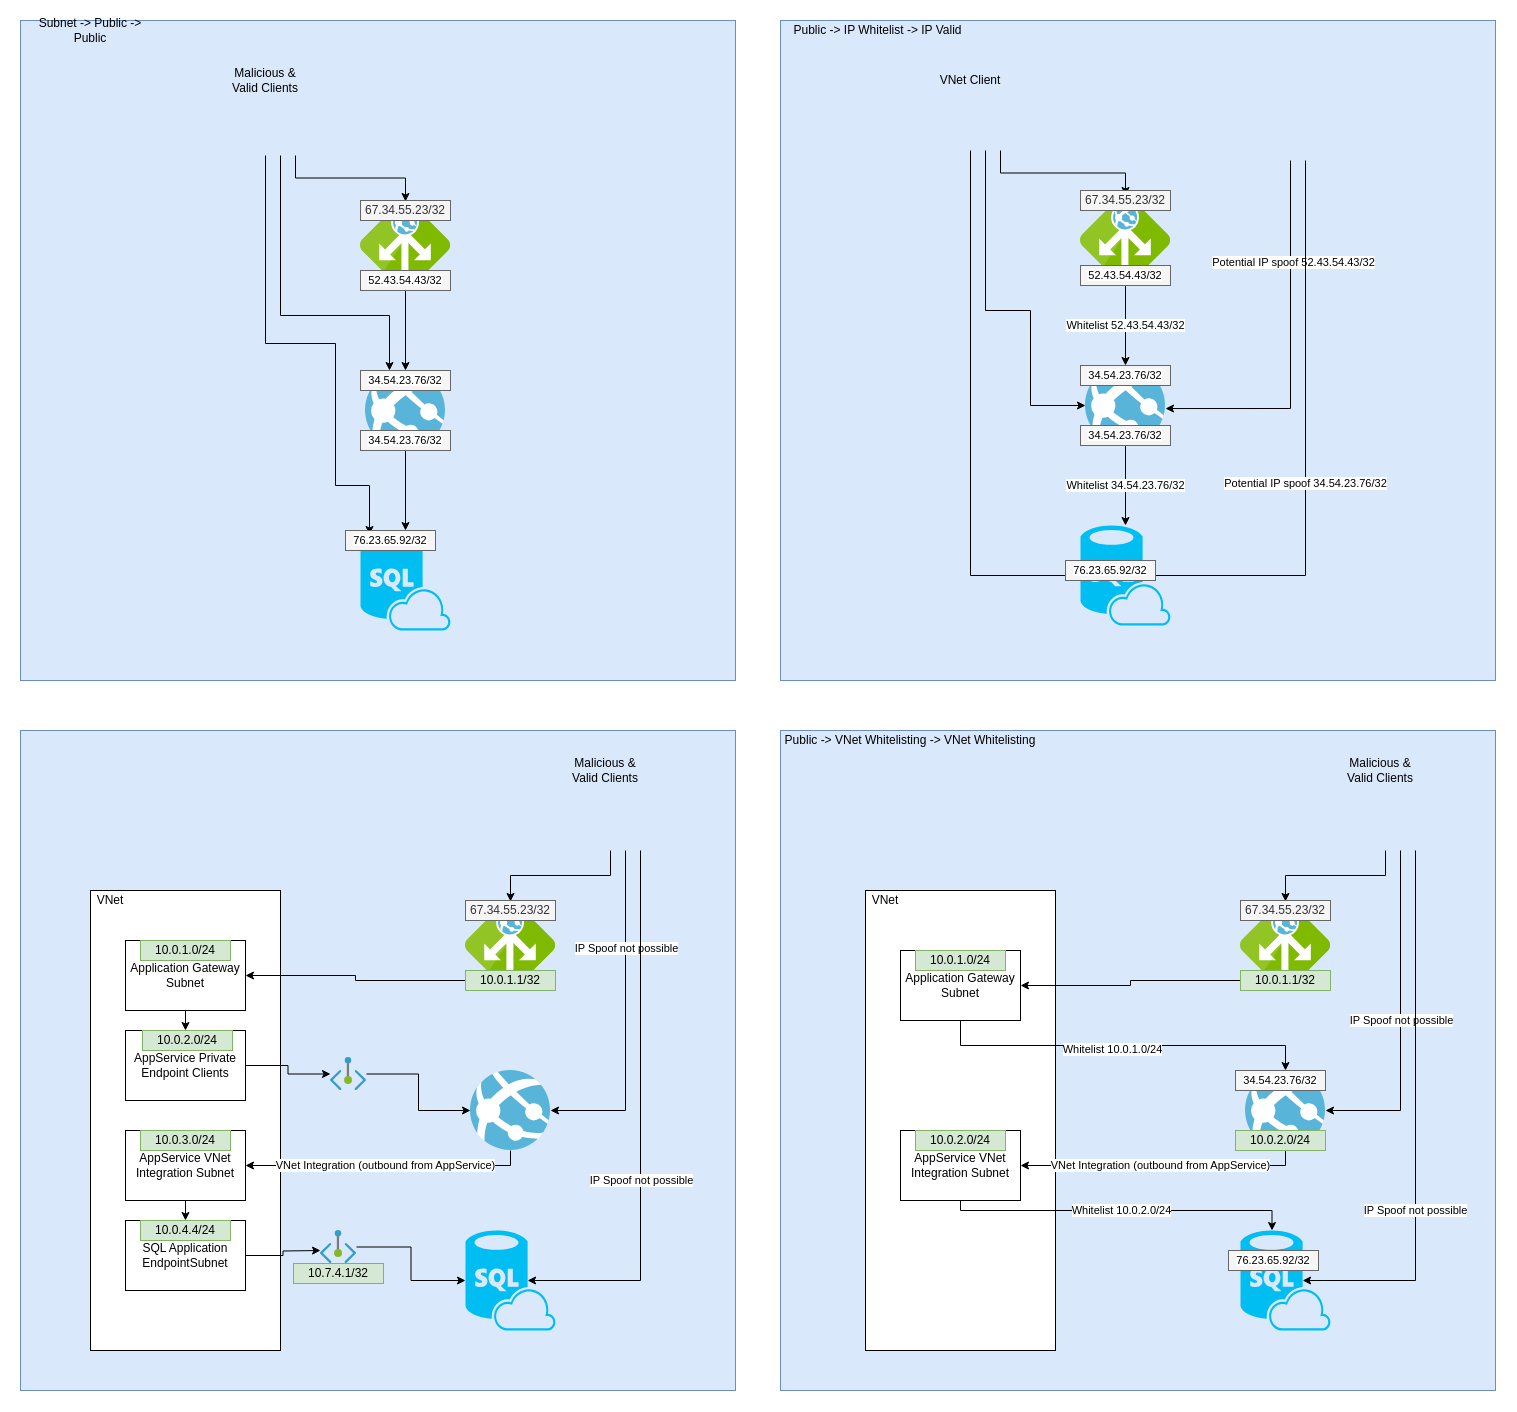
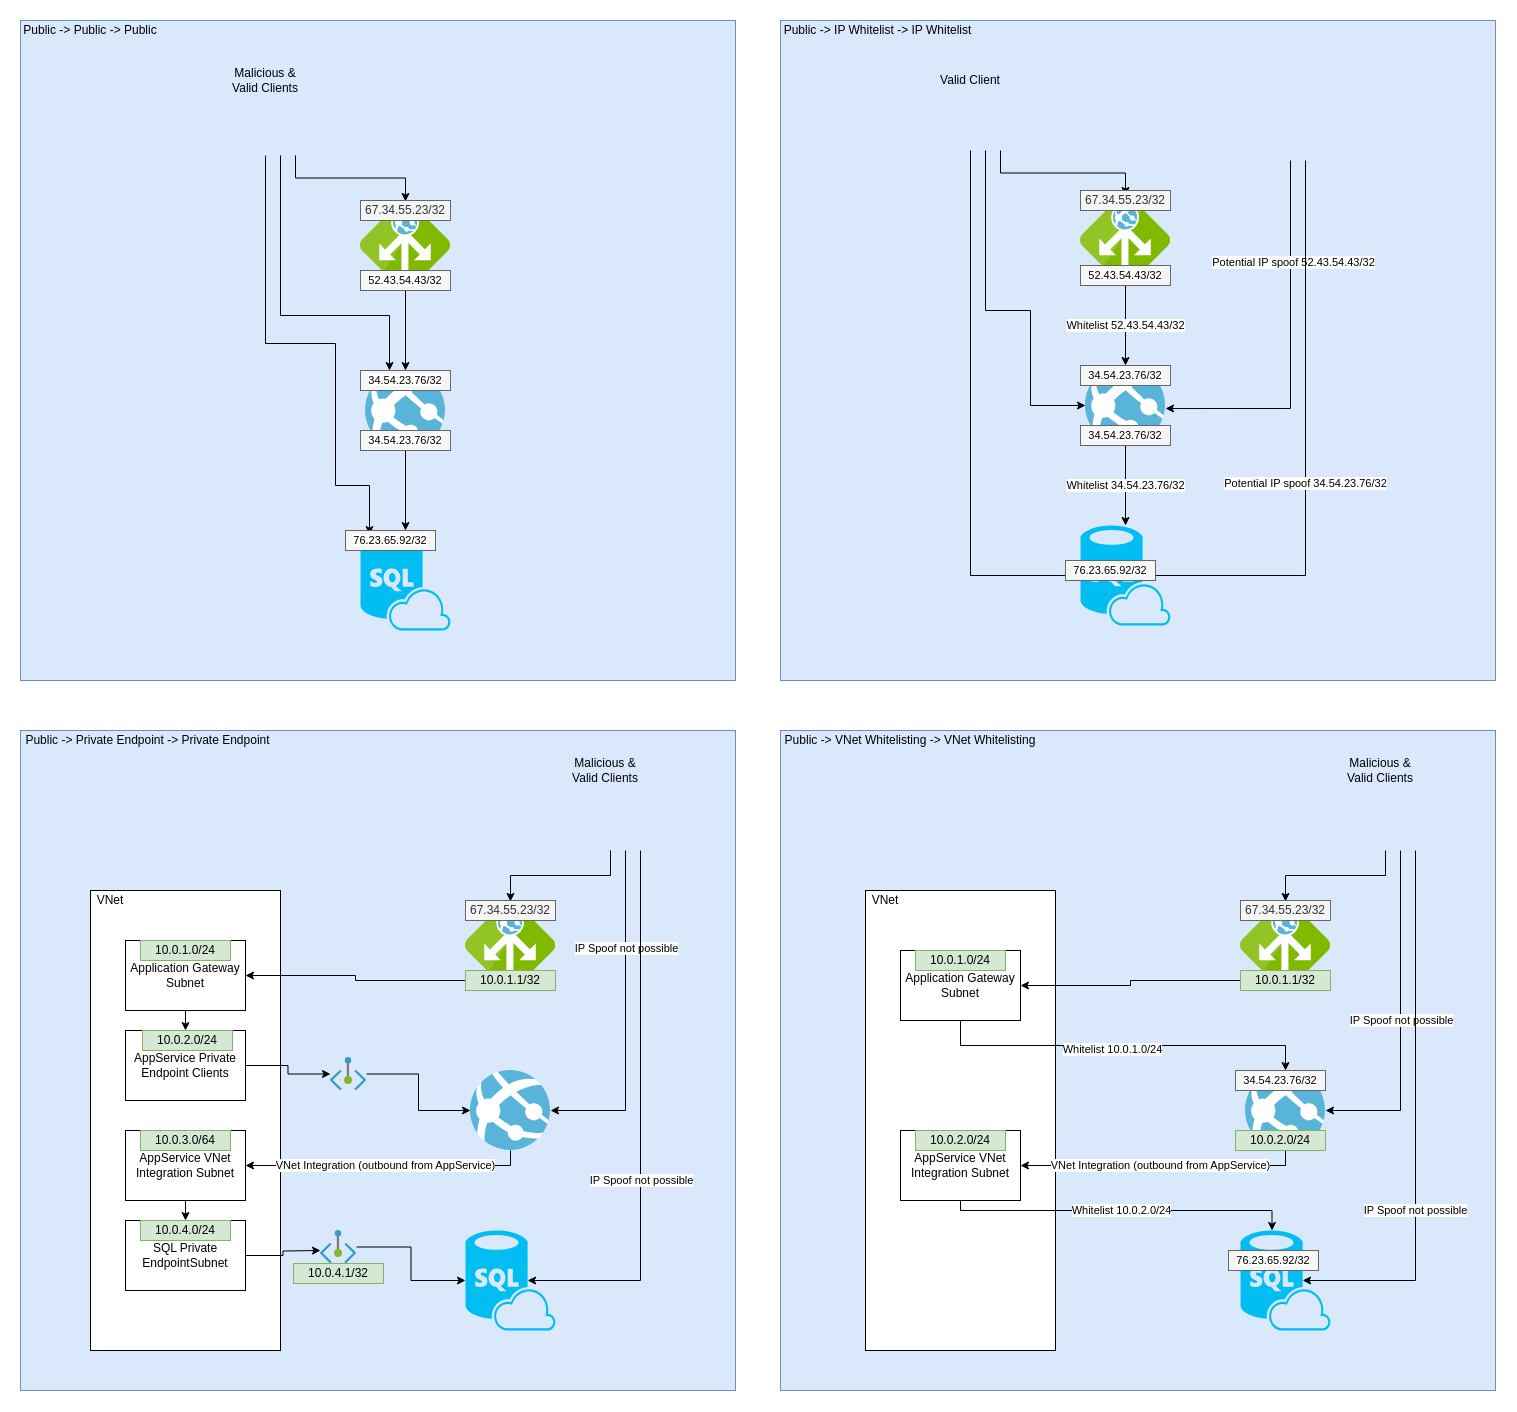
node "Subnet -> Public -> Public": label "Subnet -> Public -> Public" -> "Public -> Public -> Public"
node "Public -> IP Whitelist -> IP Valid": label "Public -> IP Whitelist -> IP Valid" -> "Public -> IP Whitelist -> IP Whitelist"
node "VNet Client": label "VNet Client" -> "Valid Client"
node "Public -> Private Endpoint -> Private Endpoint": added
node "10.0.3.0/24": label "10.0.3.0/24" -> "10.0.3.0/64"
node "10.0.4.4/24": label "10.0.4.4/24" -> "10.0.4.0/24"
node "SQL Application EndpointSubnet": label "SQL Application EndpointSubnet" -> "SQL Private EndpointSubnet"
node "10.7.4.1/32": label "10.7.4.1/32" -> "10.0.4.1/32"
